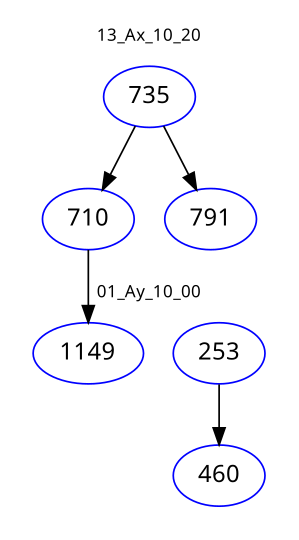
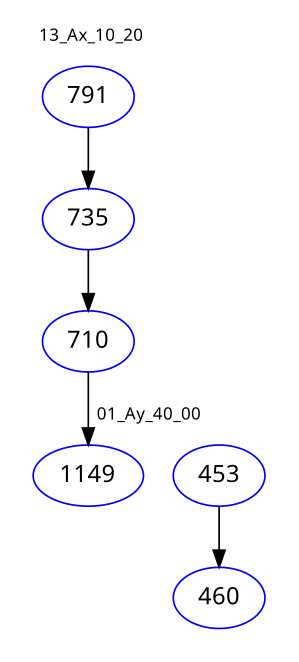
edge "735" -> "791": reversed
cluster "01_Ay_10_00": label "01_Ay_10_00" -> "01_Ay_40_00"
node "253": label "253" -> "453"
